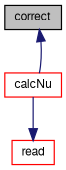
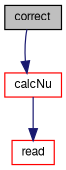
edge "calcNu" -> "correct": reversed
